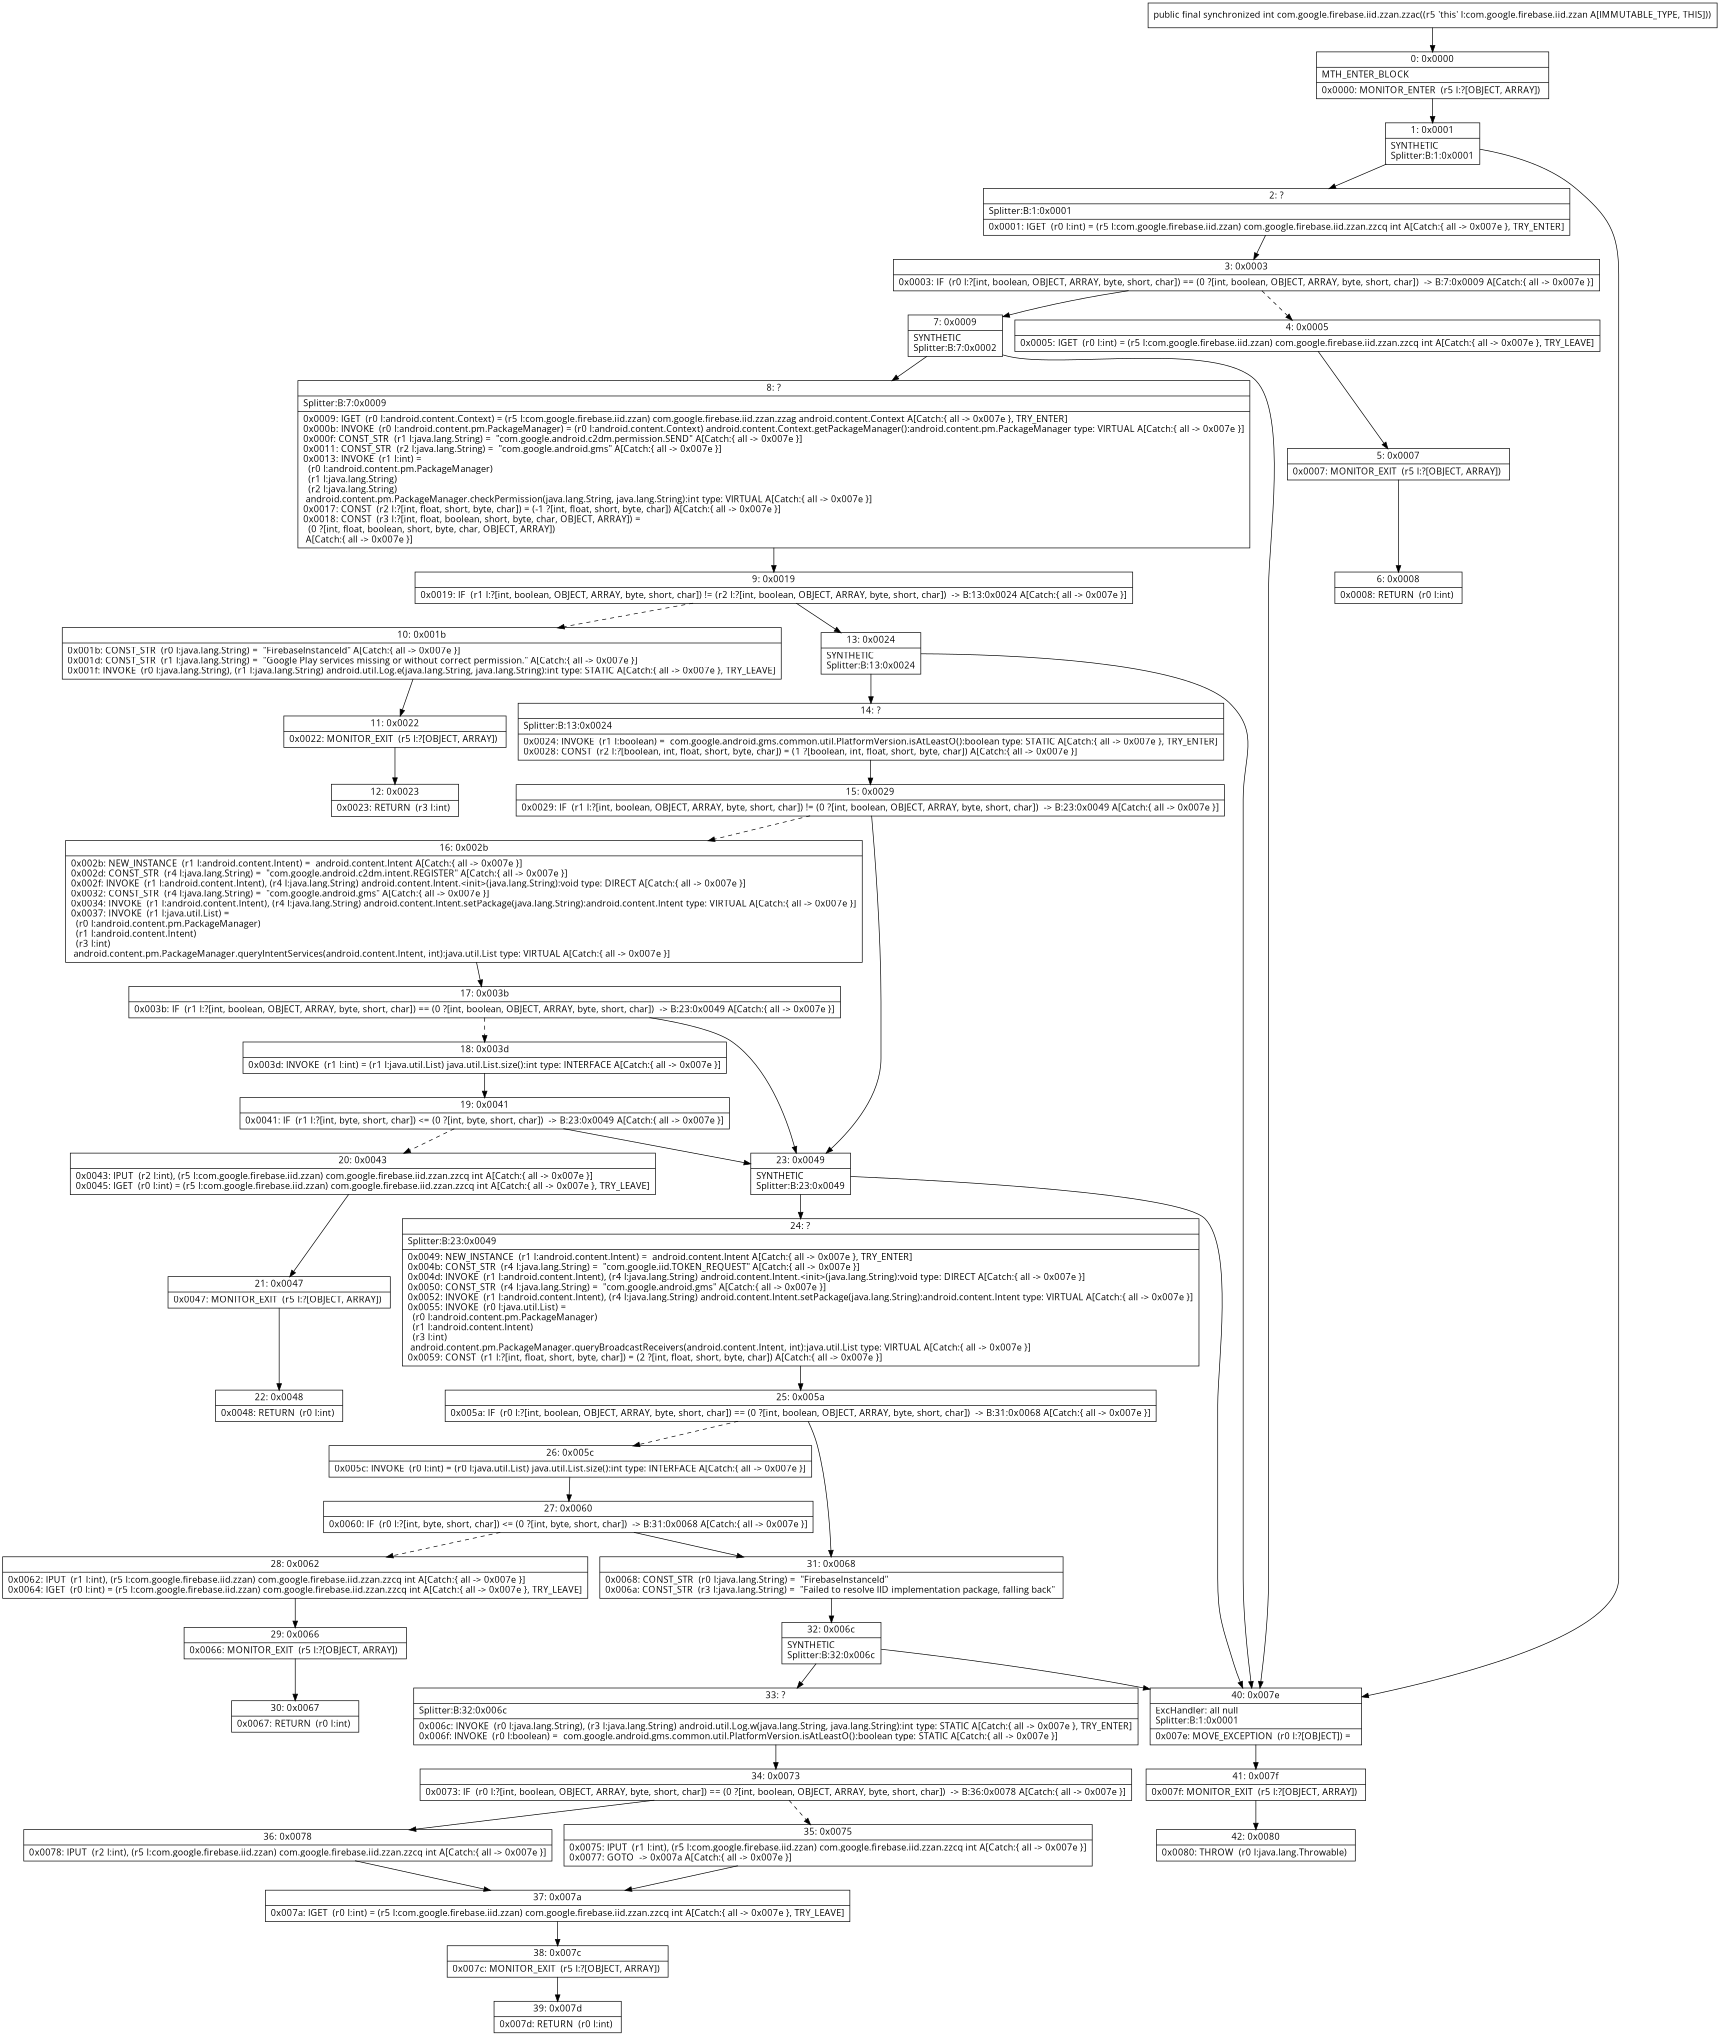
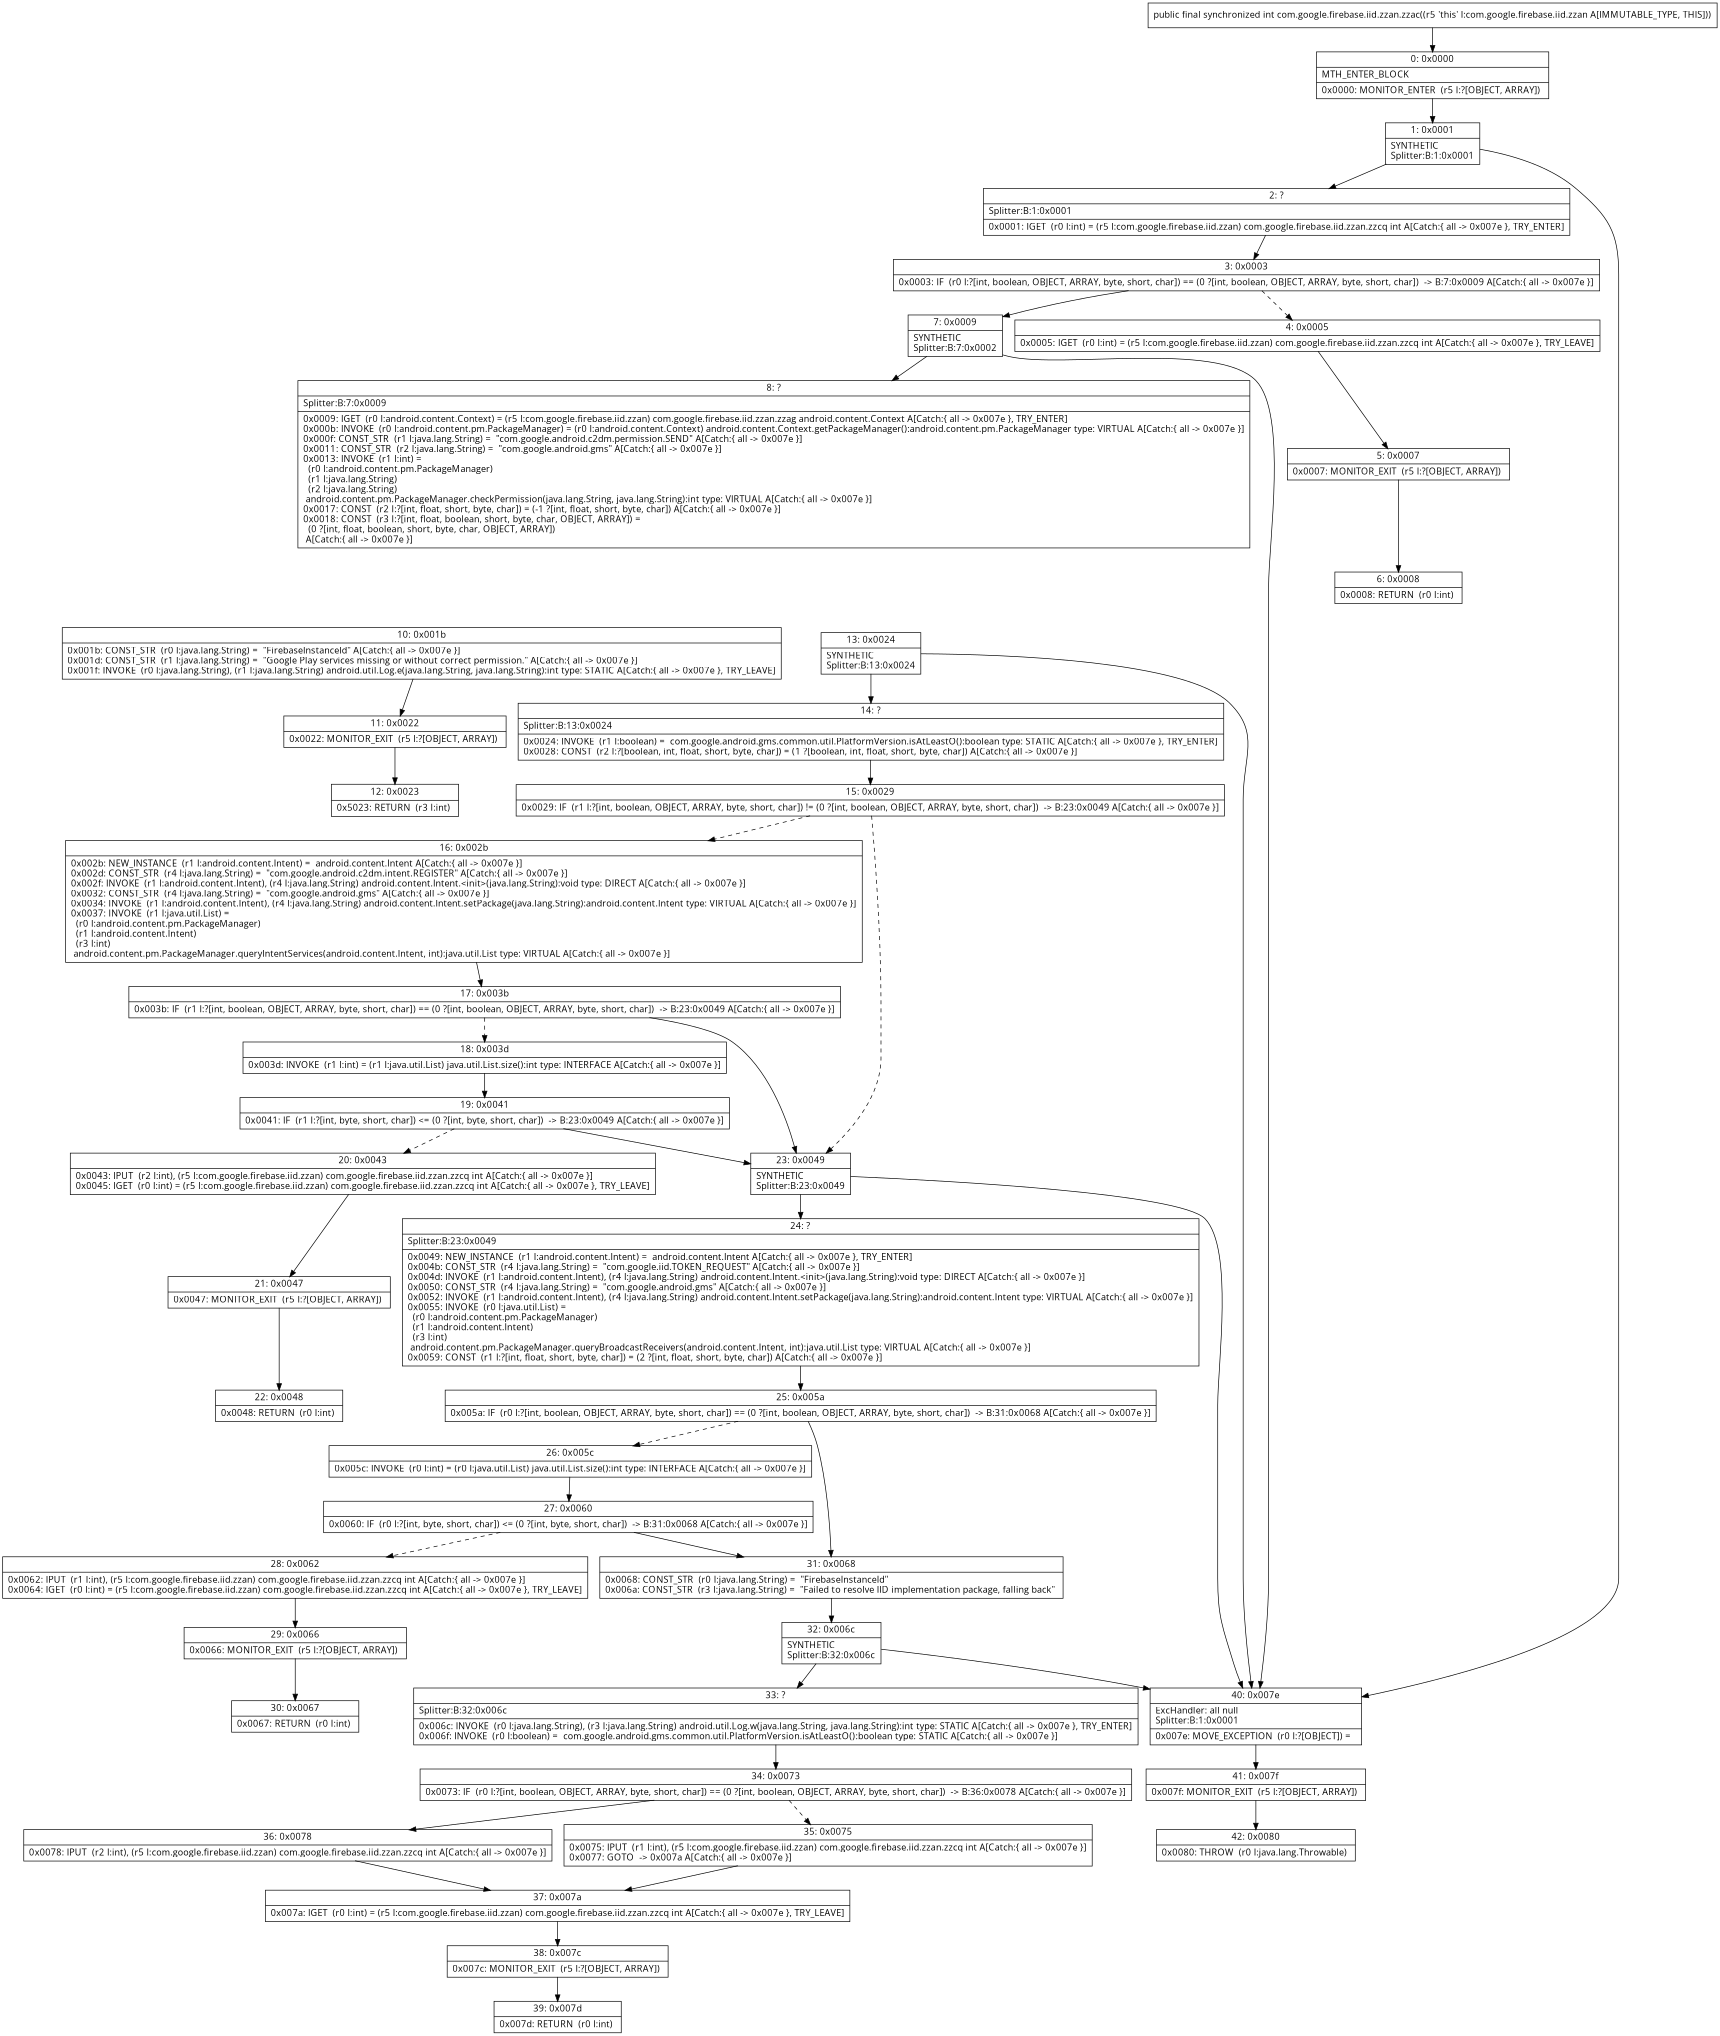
node "9: 0x0019": removed
node "12: 0x0023": text "0x0023: RETURN  (r3 I:int)" -> "0x5023: RETURN  (r3 I:int)"
edge "15: 0x0029" -> "23: 0x0049": style solid -> dashed
